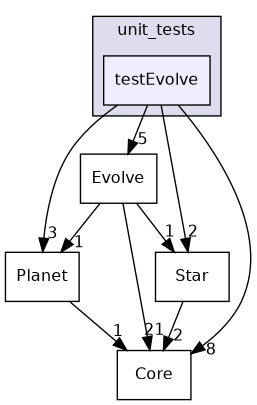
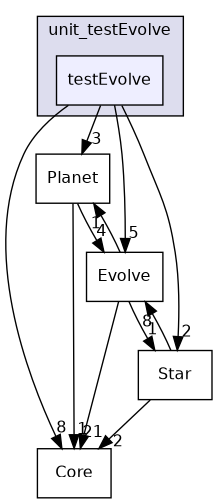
cluster "unit_tests": label "unit_tests" -> "unit_testEvolve"
edge "Planet" -> "Evolve": added
edge "Star" -> "Evolve": added
